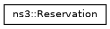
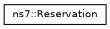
node "ns3::Reservation": label "ns3::Reservation" -> "ns7::Reservation"
